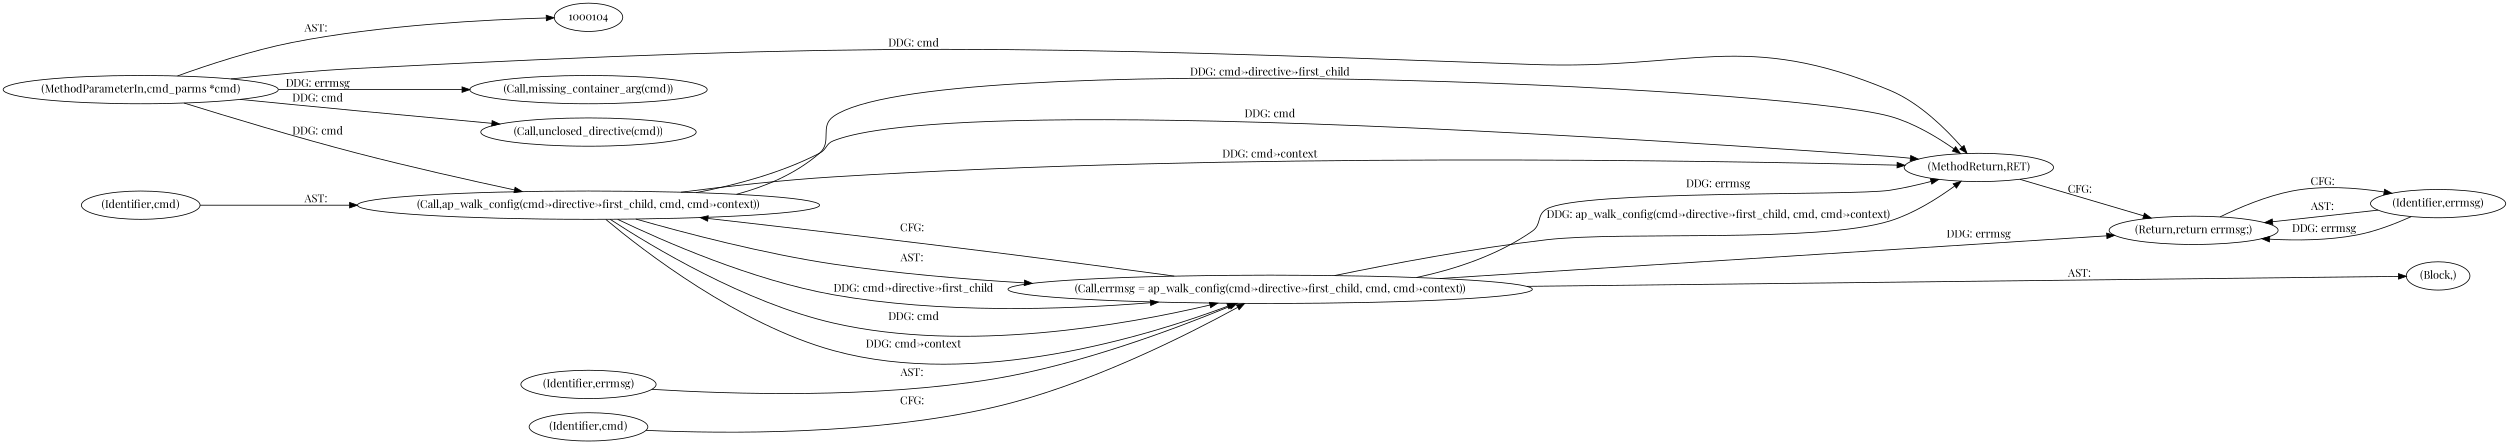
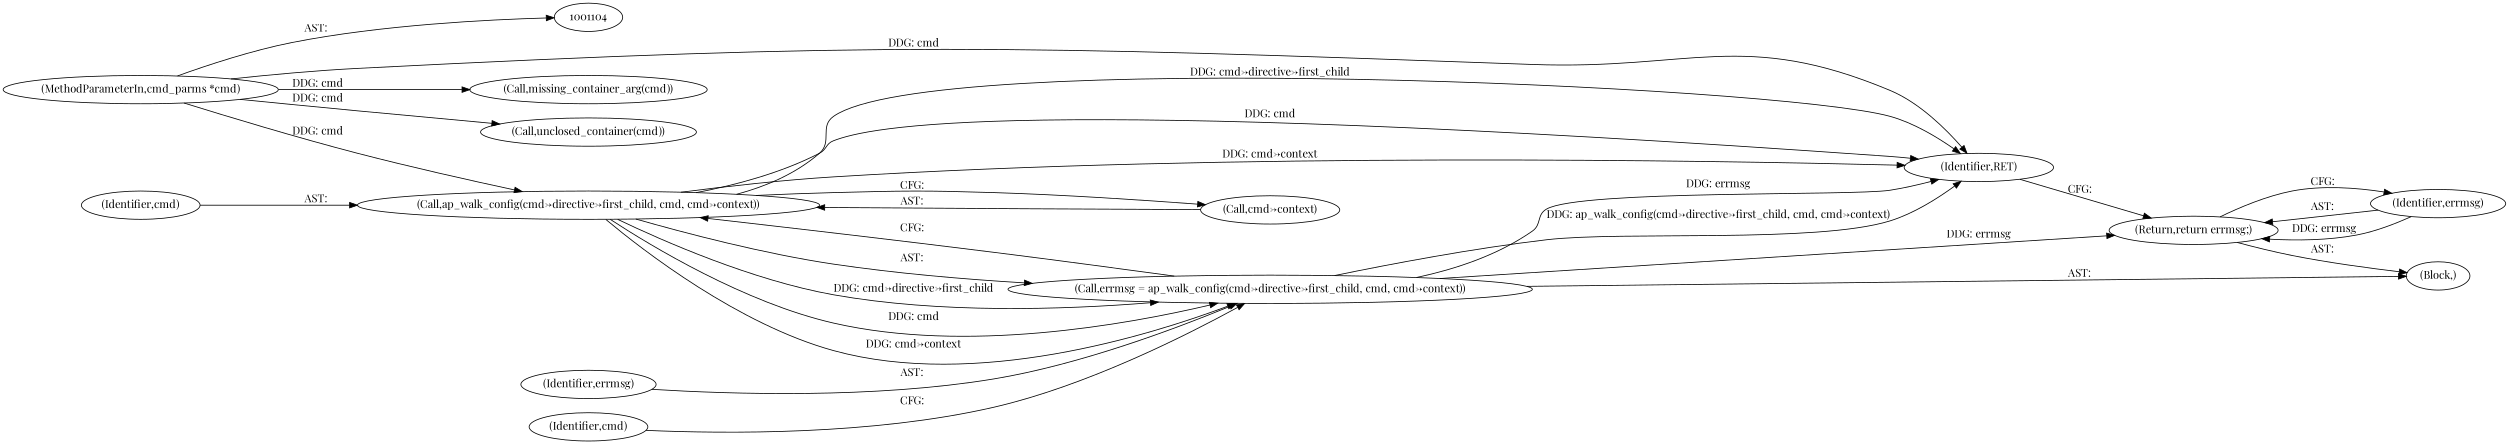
node "1000104": label "1000104" -> "1001104"
edge "(MethodParameterIn,cmd_parms *cmd)" -> "(Call,missing_container_arg(cmd))": label "DDG: errmsg" -> "DDG: cmd"
node "(Call,unclosed_directive(cmd))": label "(Call,unclosed_directive(cmd))" -> "(Call,unclosed_container(cmd))"
node "(MethodReturn,RET)": label "(MethodReturn,RET)" -> "(Identifier,RET)"
node "(Call,cmd->context)": added
edge "(Return,return errmsg;)" -> "(Block,)": added, label "AST:"
